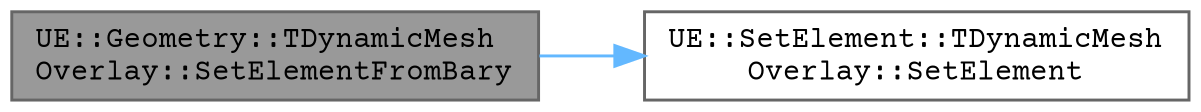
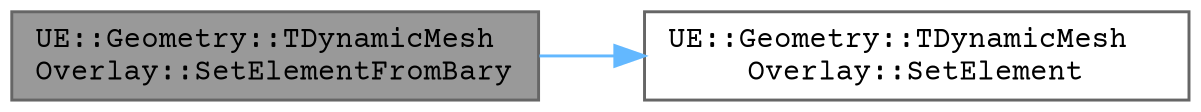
node "UE::SetElement::TDynamicMesh Overlay::SetElement": label "UE::SetElement::TDynamicMesh Overlay::SetElement" -> "UE::Geometry::TDynamicMesh Overlay::SetElement"
